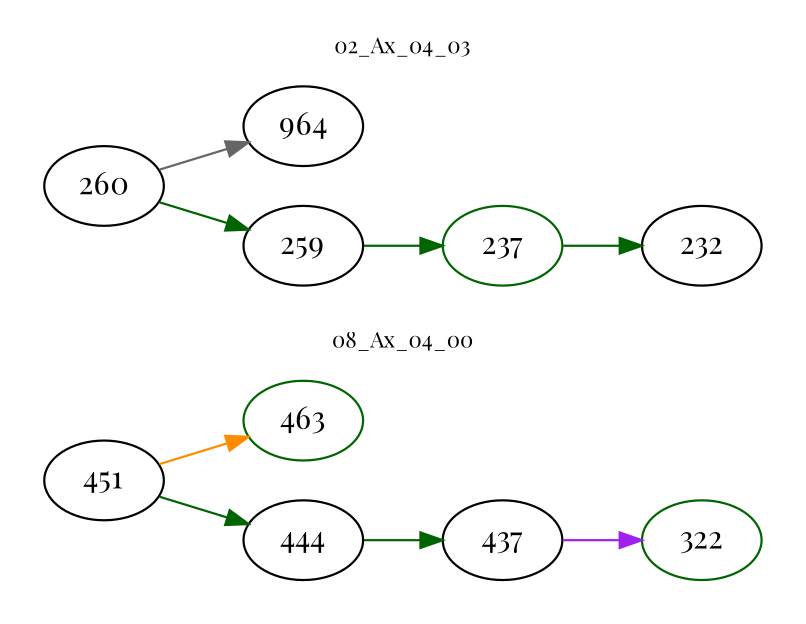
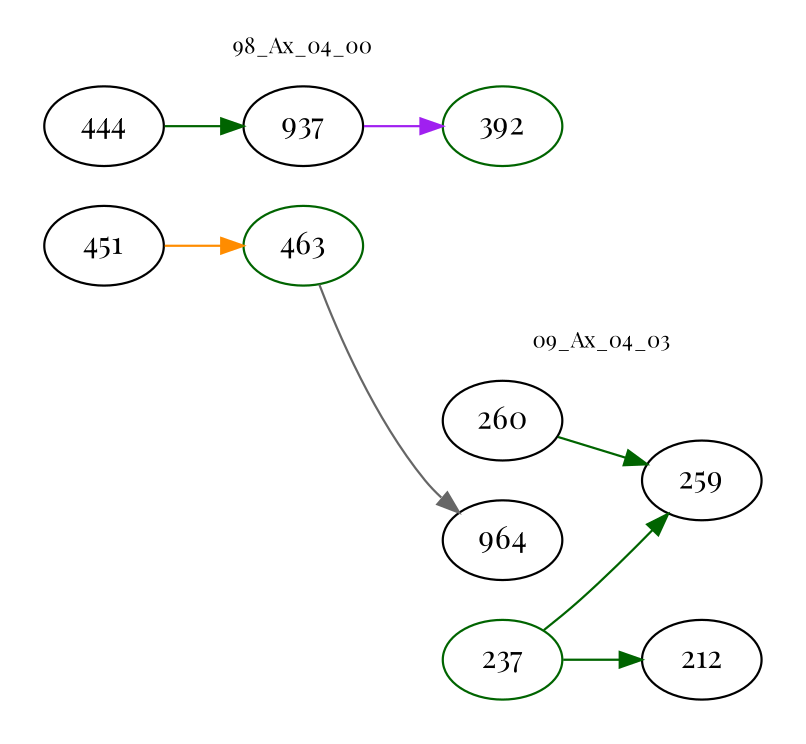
cluster "02_Ax_04_03": label "02_Ax_04_03" -> "09_Ax_04_03"
edge "260" -> "964": now "463" -> "964"
edge "259" -> "237": reversed
node "232": label "232" -> "212"
cluster "08_Ax_04_00": label "08_Ax_04_00" -> "98_Ax_04_00"
edge "451" -> "444": removed
node "437": label "437" -> "937"
node "322": label "322" -> "392"
